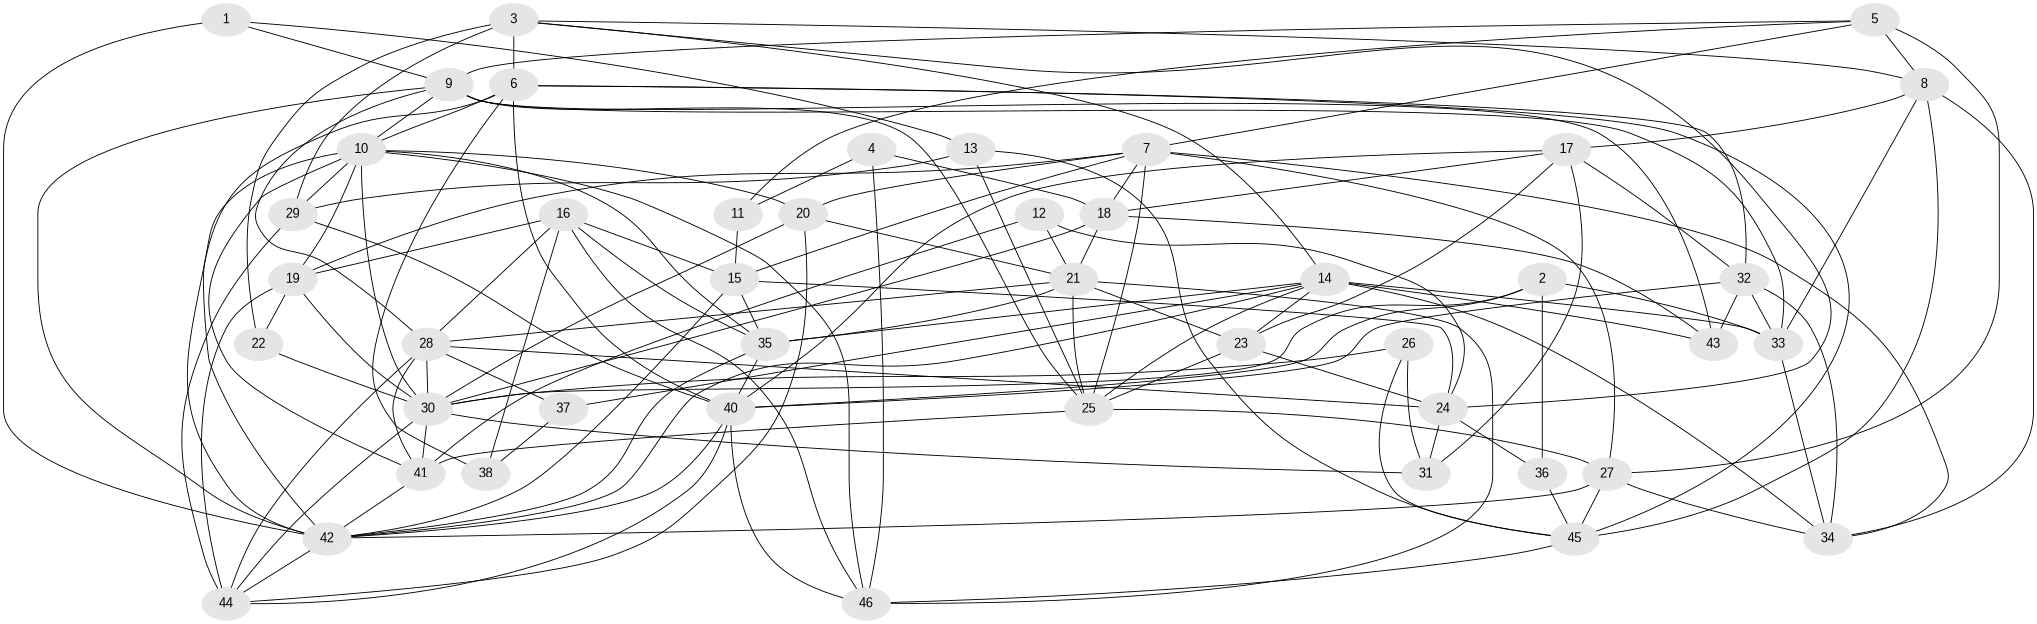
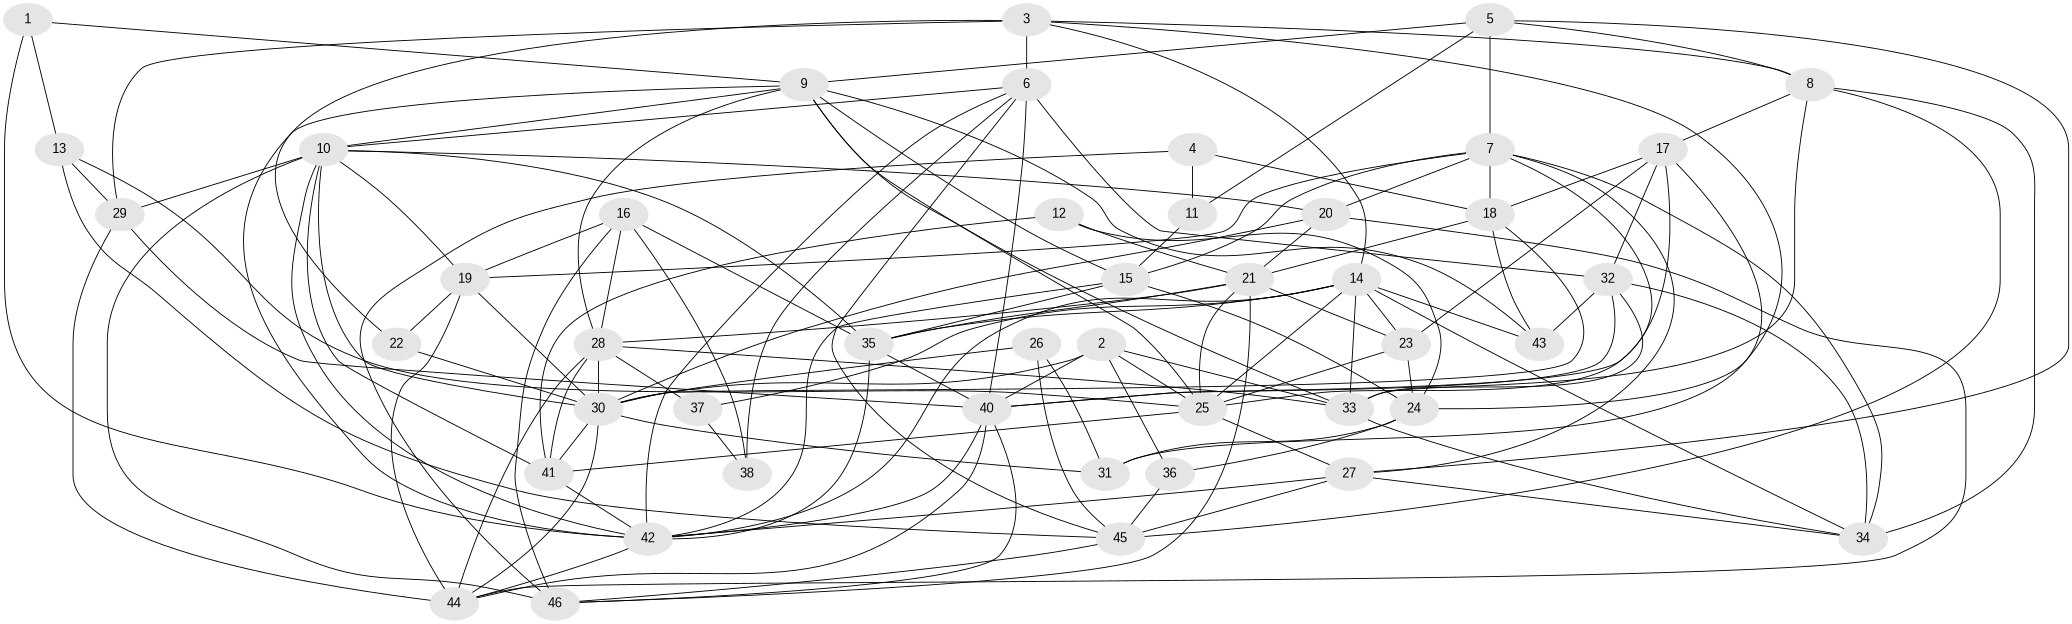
edge "16" -- "15": now "9" -- "15"
edge "28" -- "24": now "28" -- "33"
edge "2" -- "25": added
